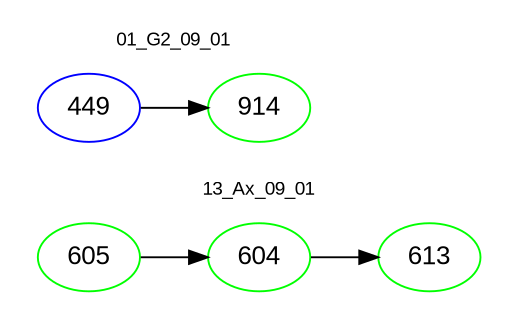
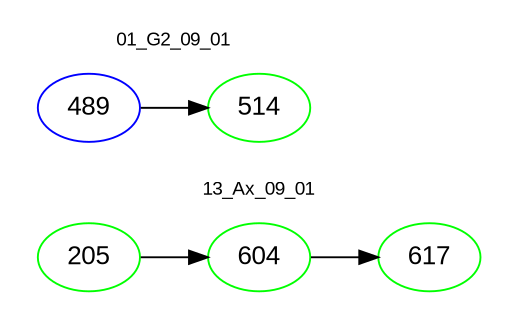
node "449": label "449" -> "489"
node "914": label "914" -> "514"
node "605": label "605" -> "205"
node "613": label "613" -> "617"
